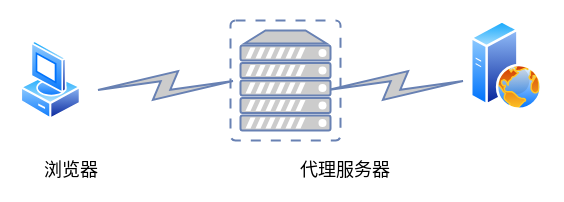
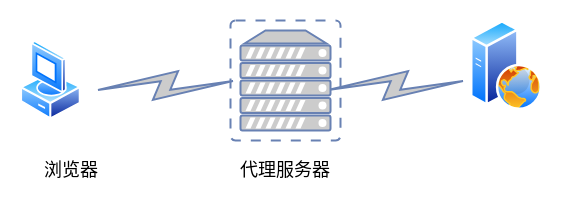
node "代理服务器": moved (346, 171) -> (286, 171)
